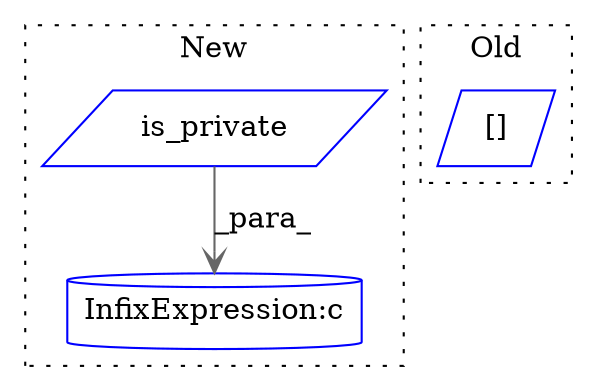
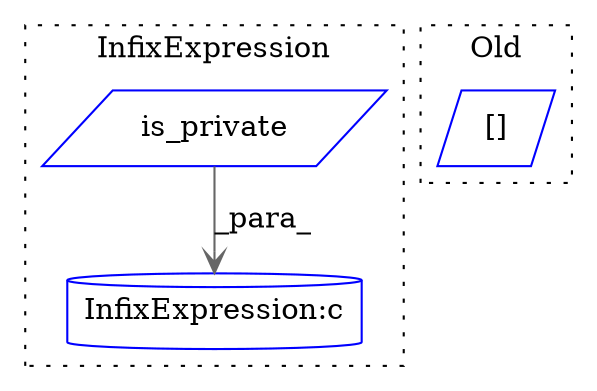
cluster "New": label "New" -> "InfixExpression"
